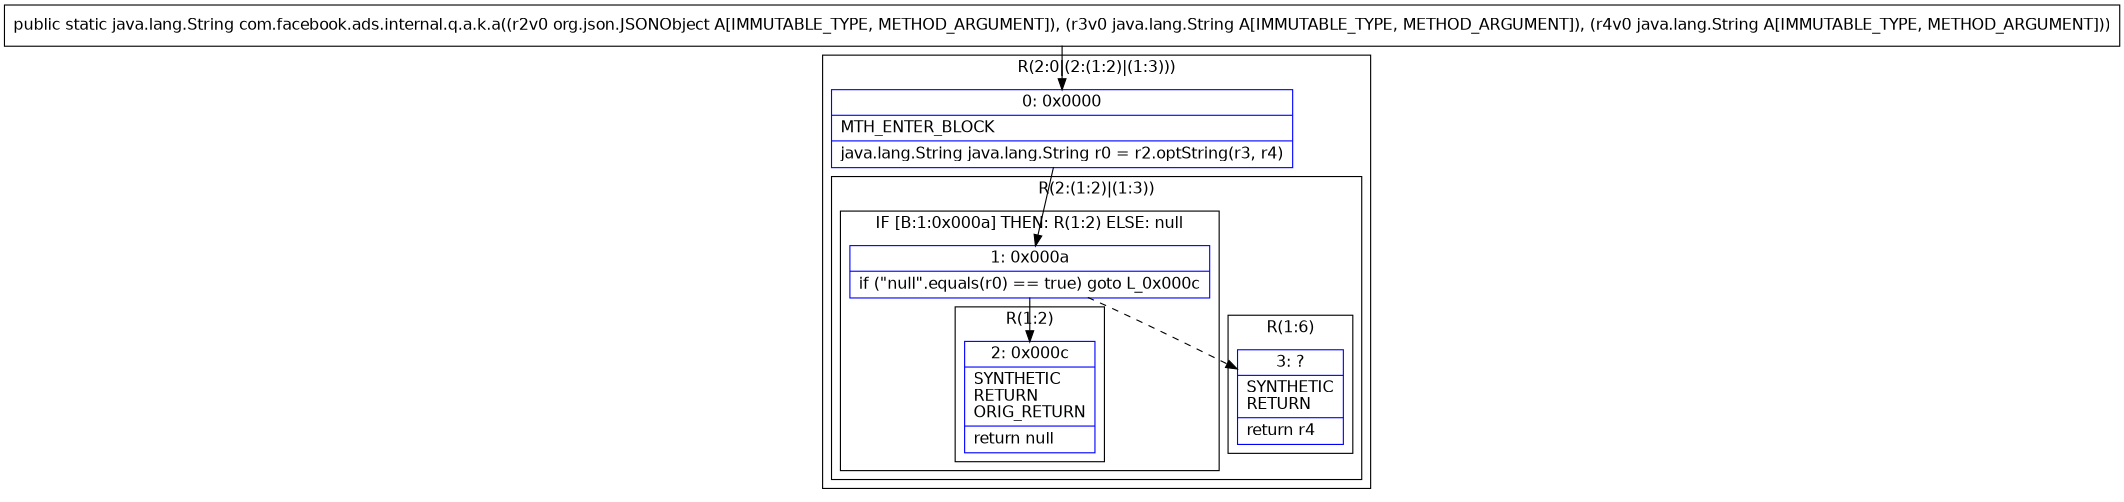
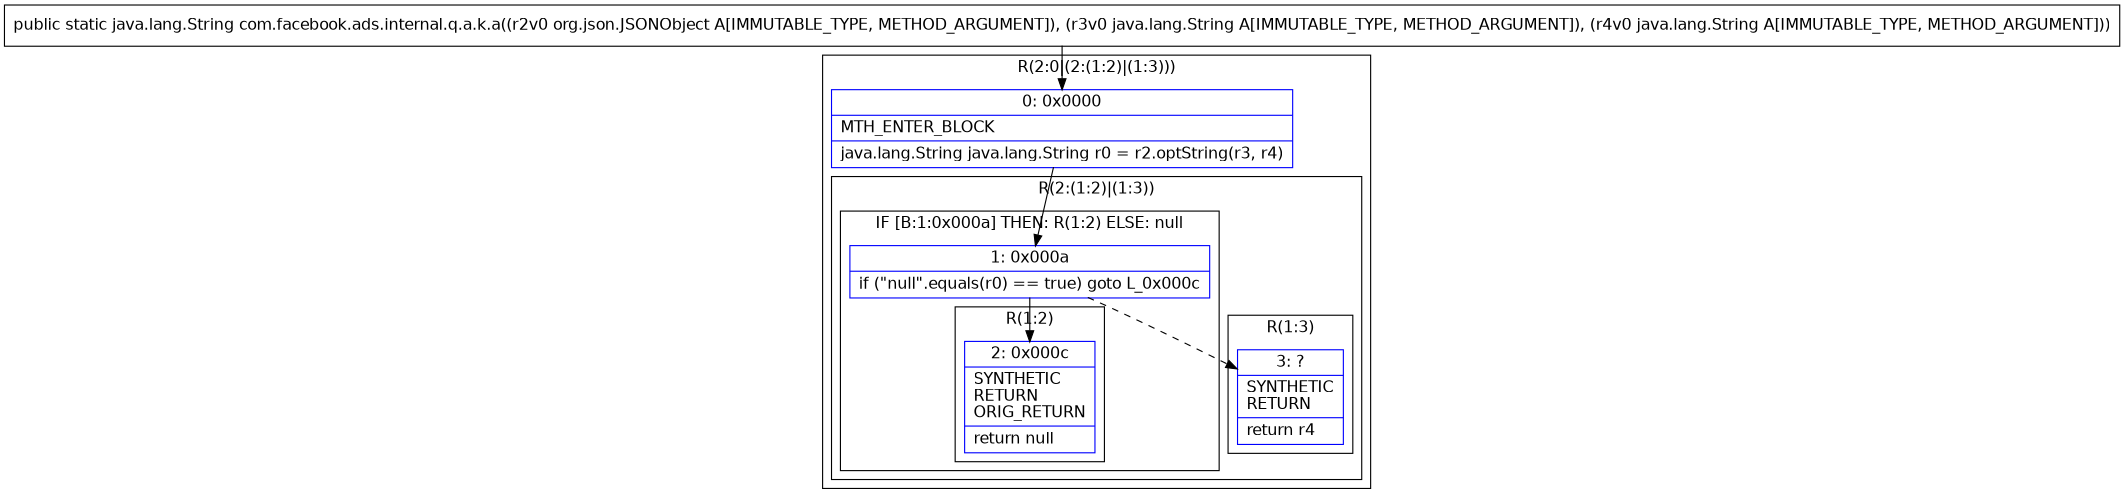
cluster "R(1:6)": label "R(1:6)" -> "R(1:3)"
